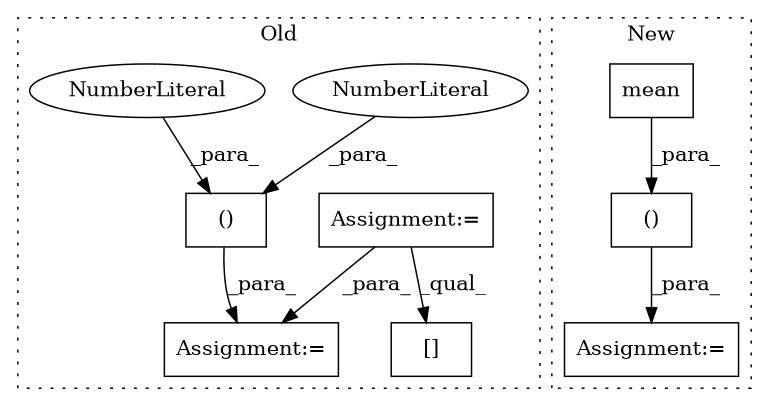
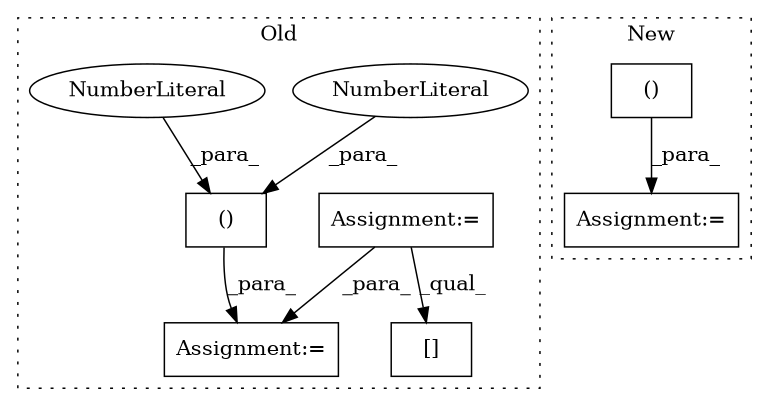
node "mean": removed
